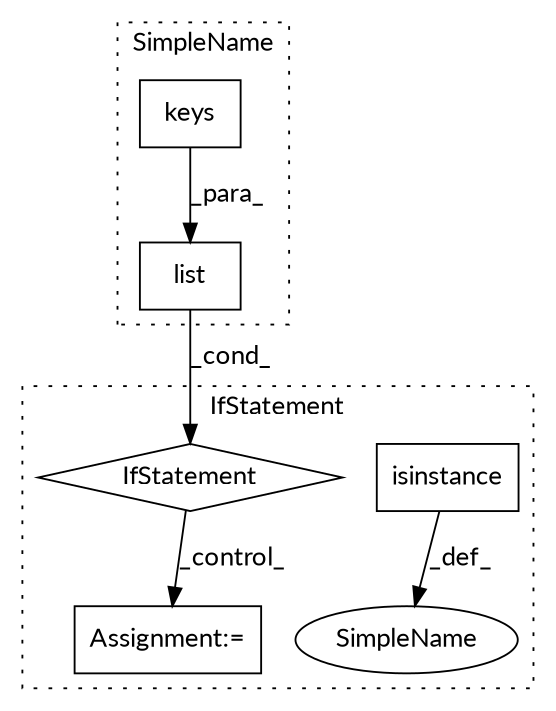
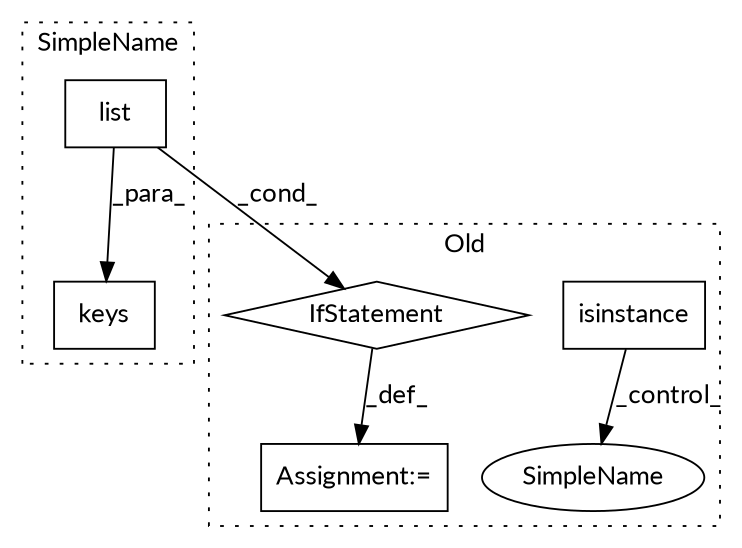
edge "keys" -> "list": reversed
cluster "IfStatement": label "IfStatement" -> "Old"
edge "IfStatement" -> "Assignment:=": label "_control_" -> "_def_"
edge "isinstance" -> "SimpleName": label "_def_" -> "_control_"
